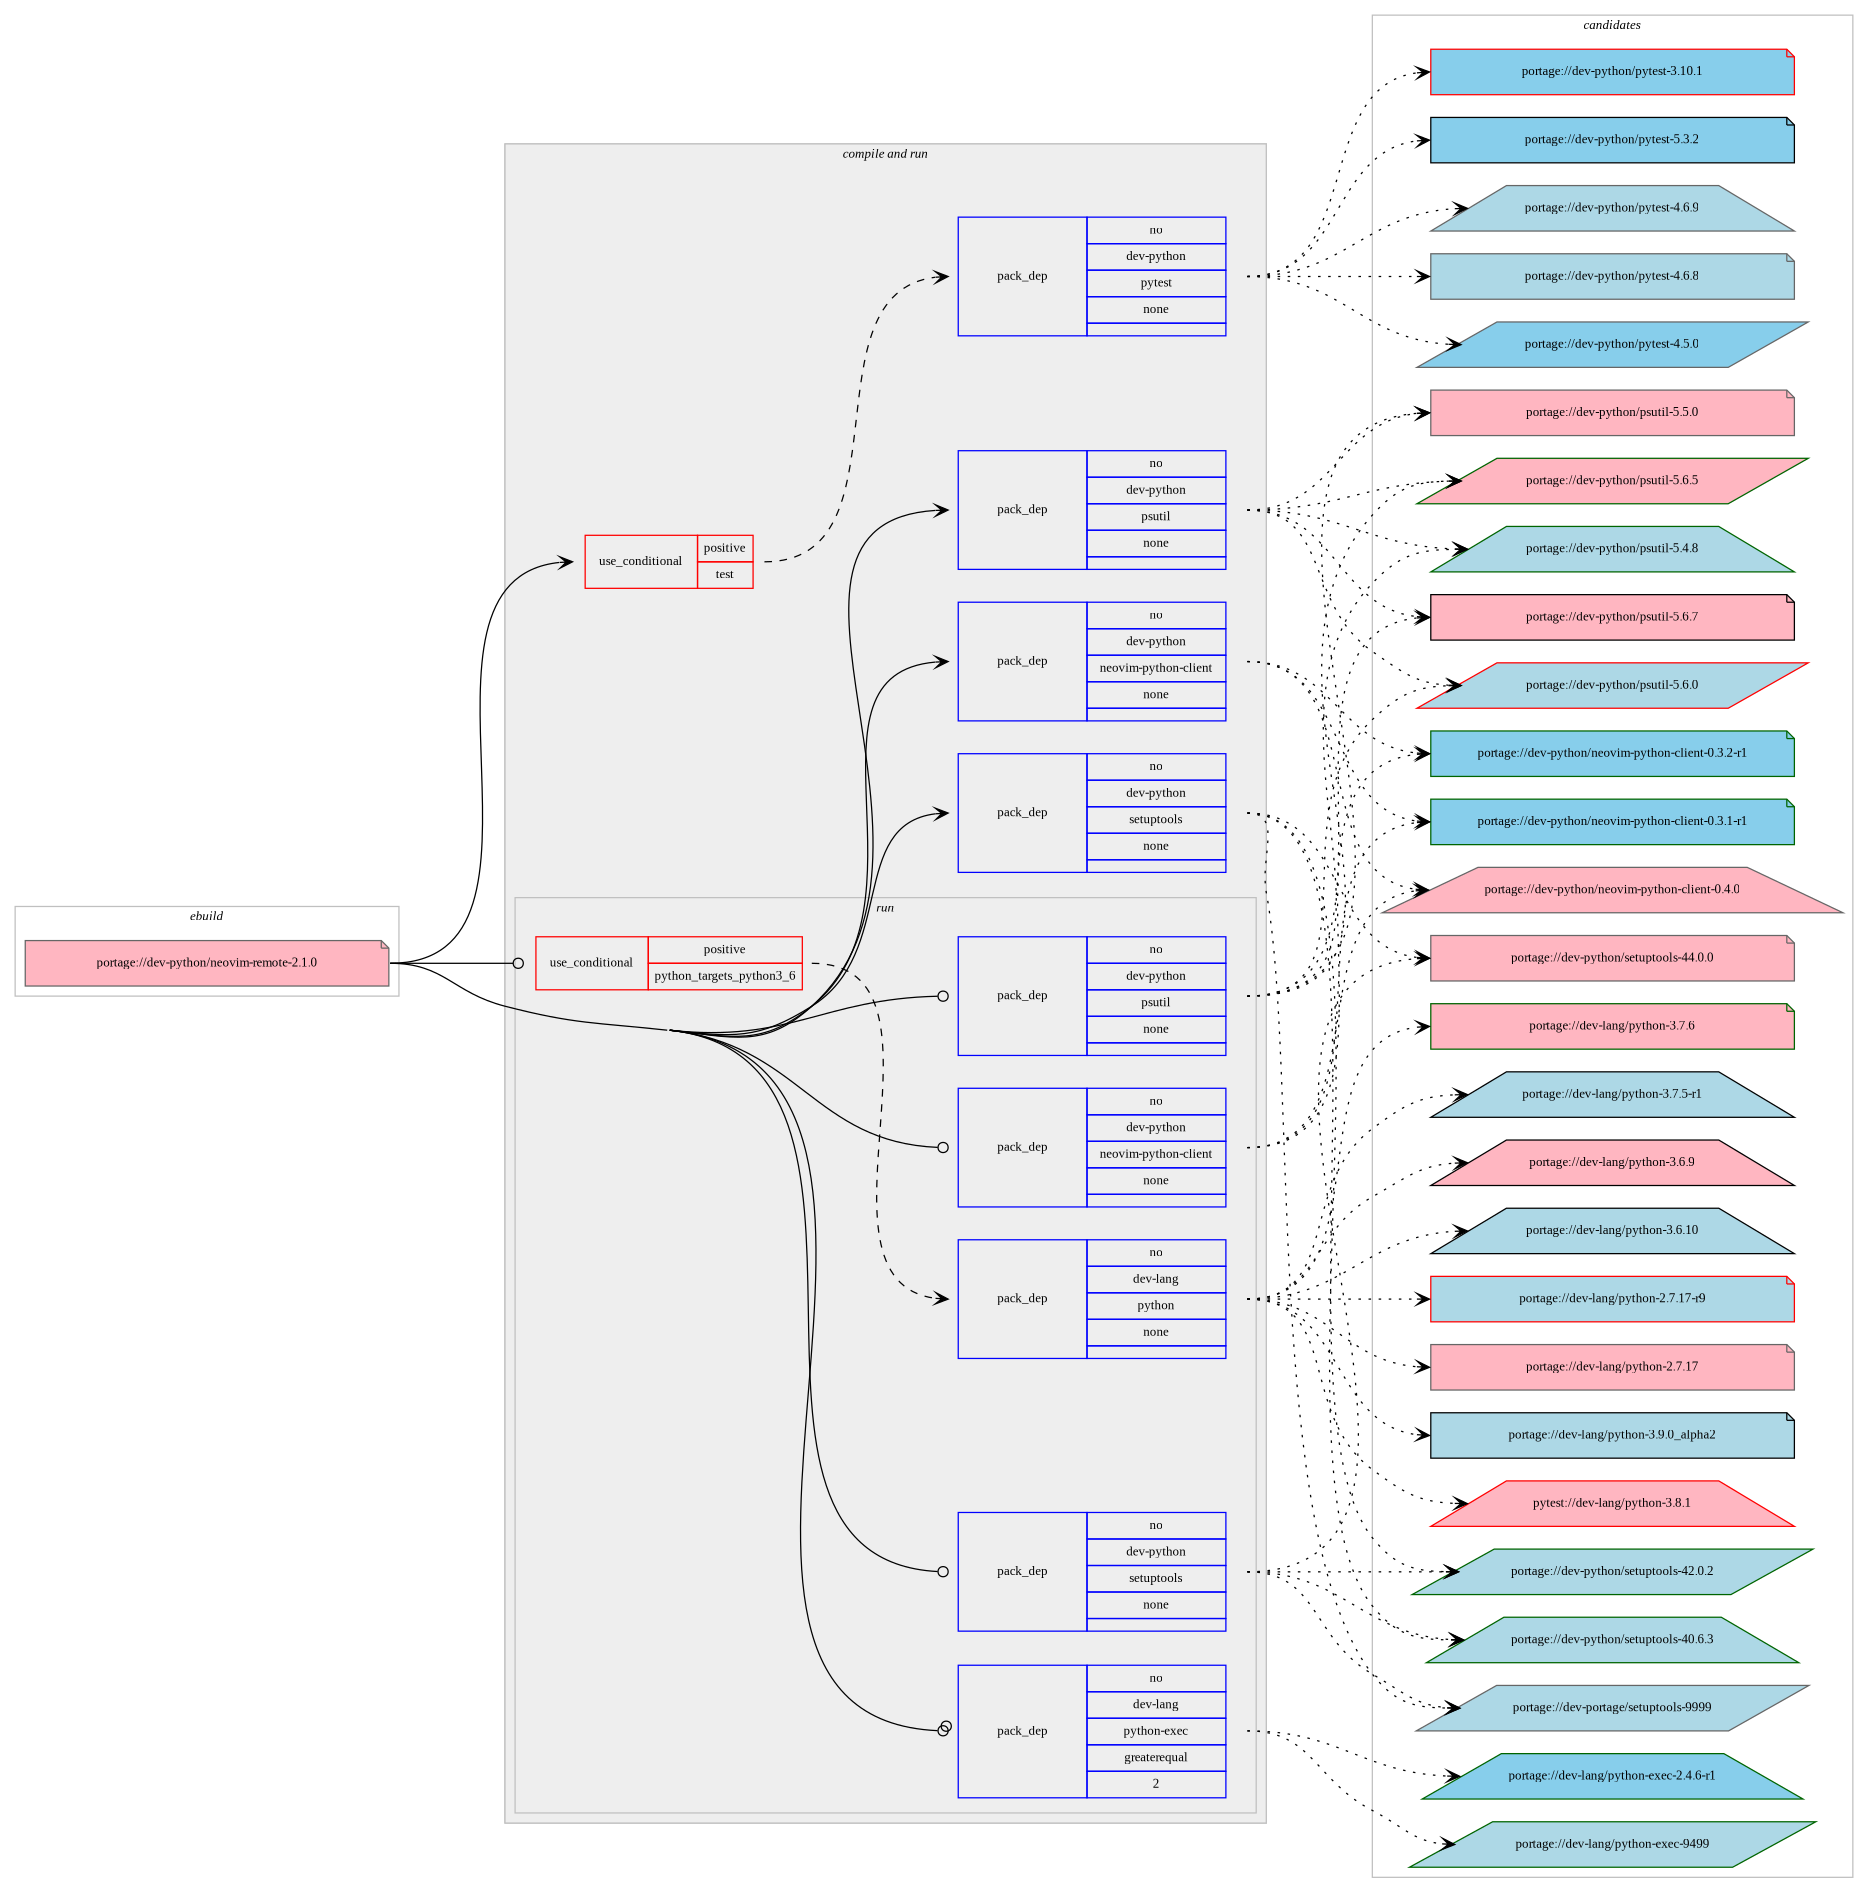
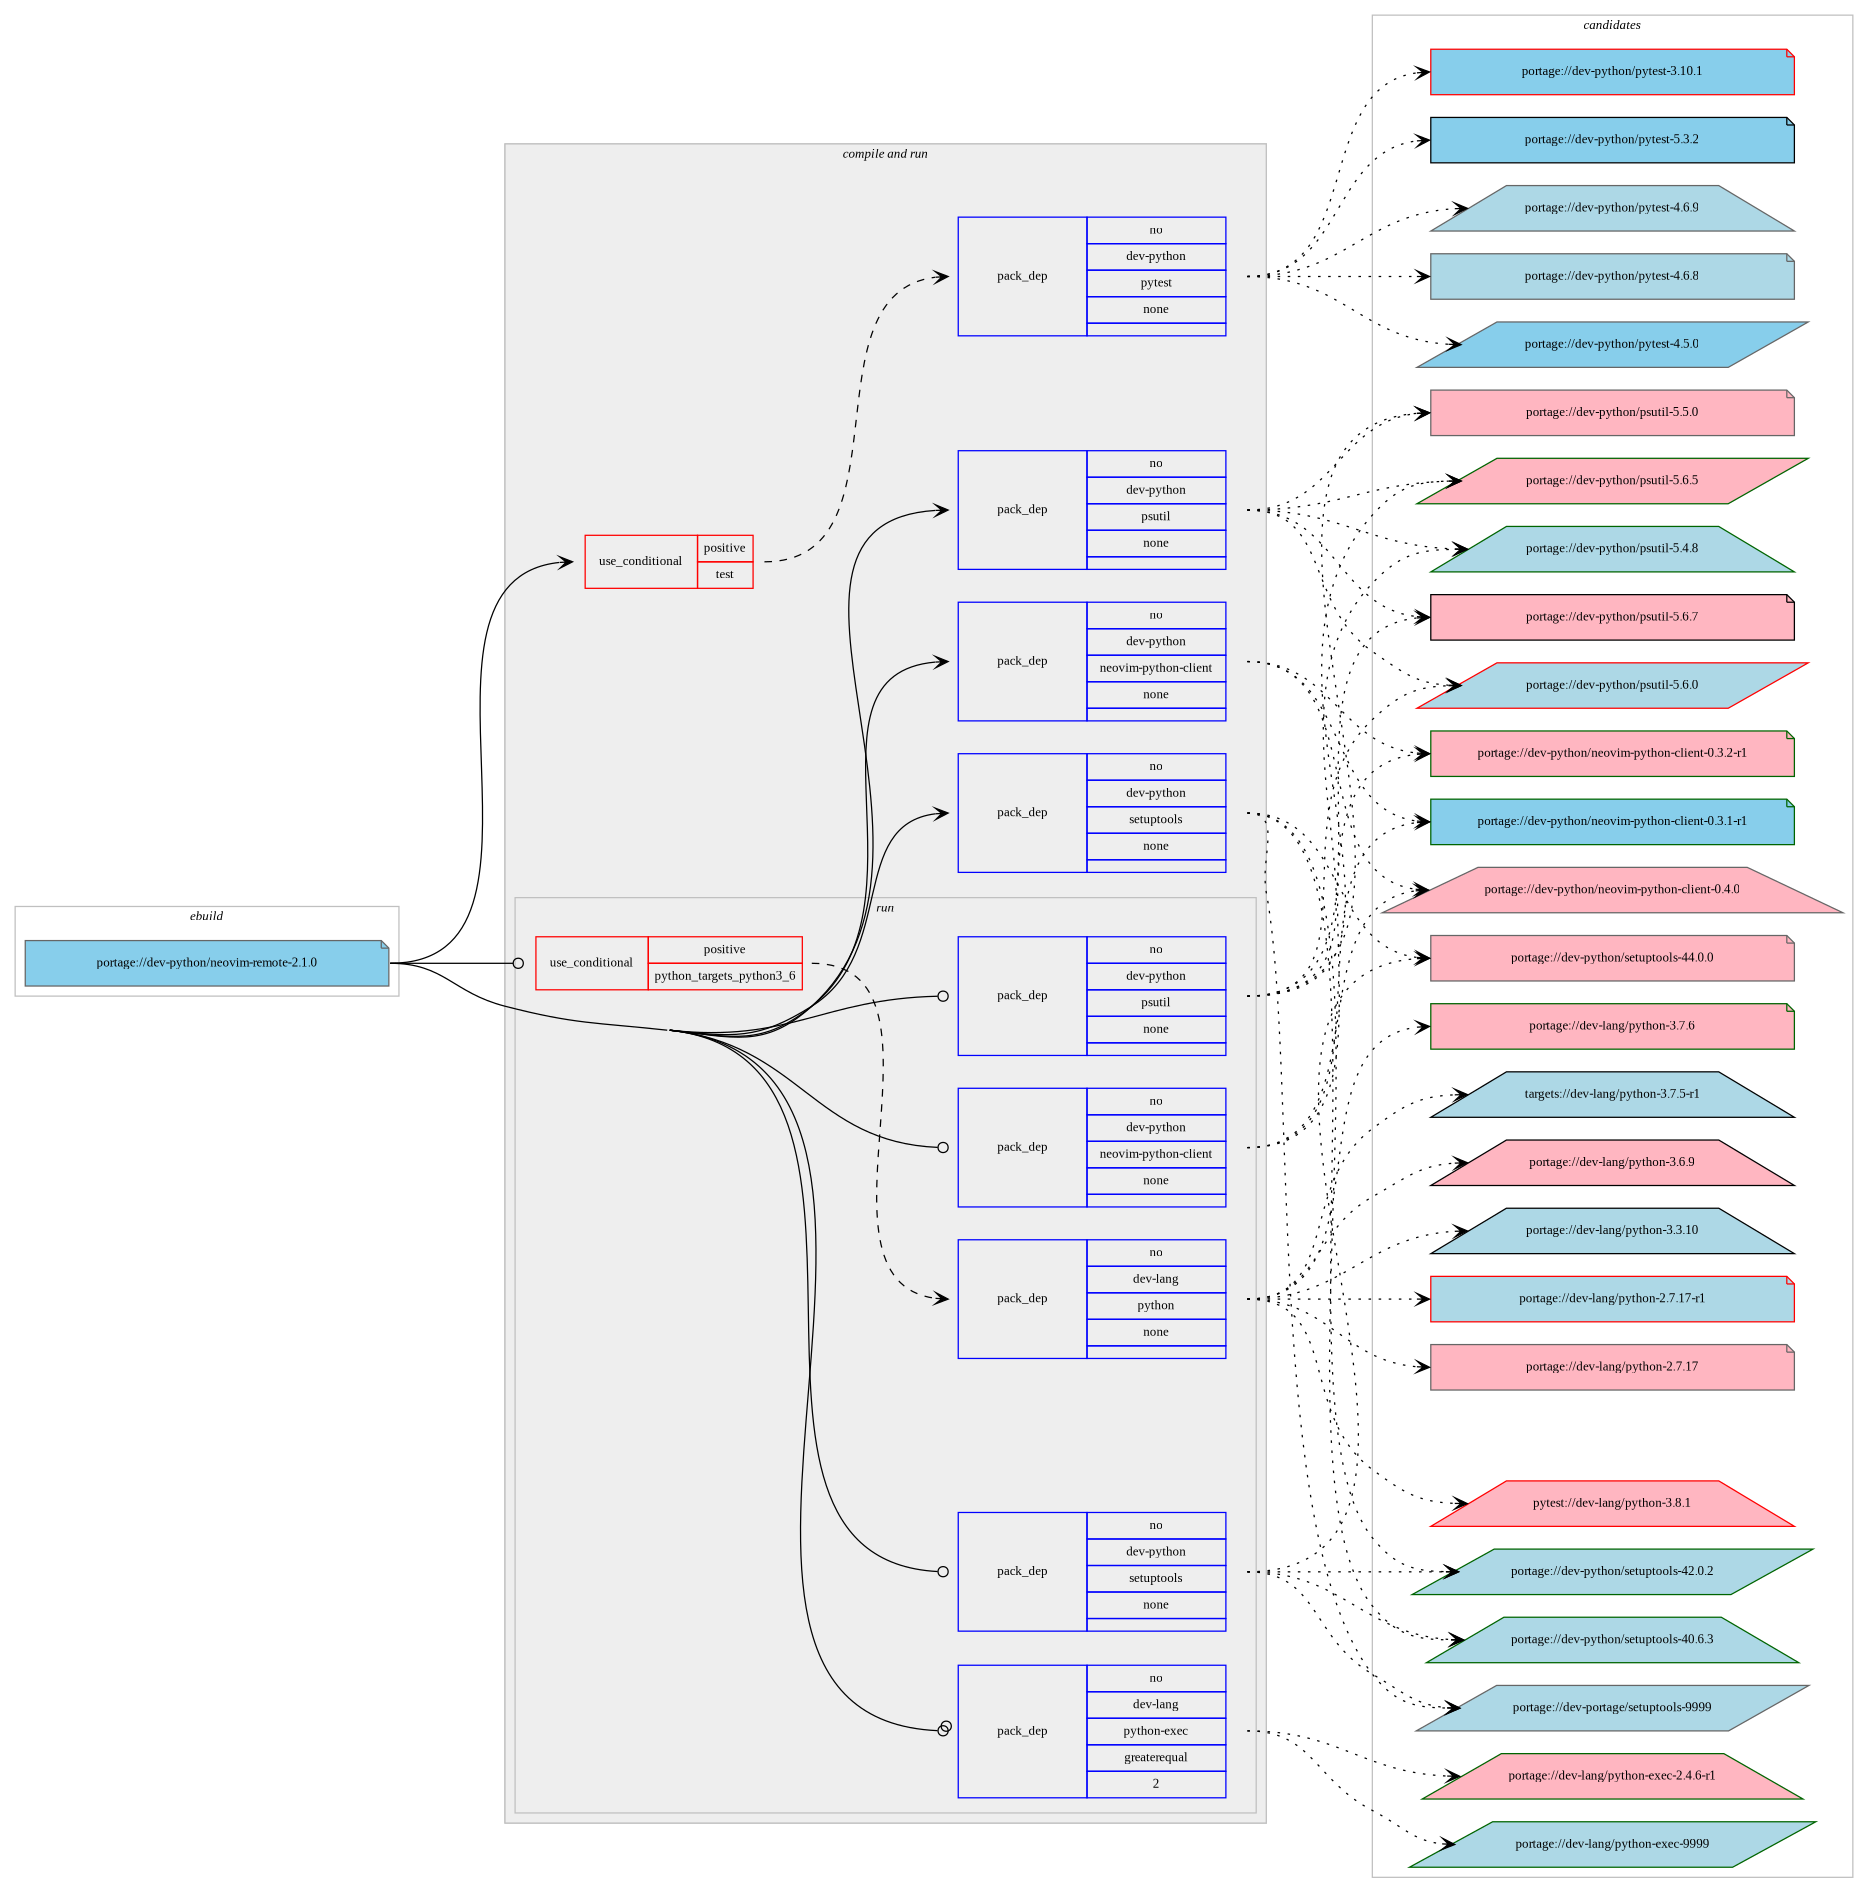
node "portage://dev-python/neovim-python-client-0.3.2-r1": fillcolor skyblue -> lightpink
node "portage://dev-python/neovim-remote-2.1.0": fillcolor lightpink -> skyblue
node "portage://dev-lang/python-3.7.5-r1": label "portage://dev-lang/python-3.7.5-r1" -> "targets://dev-lang/python-3.7.5-r1"
node "portage://dev-lang/python-3.6.10": label "portage://dev-lang/python-3.6.10" -> "portage://dev-lang/python-3.3.10"
node "portage://dev-lang/python-2.7.17-r9": label "portage://dev-lang/python-2.7.17-r9" -> "portage://dev-lang/python-2.7.17-r1"
node "portage://dev-lang/python-3.9.0_alpha2": removed
node "portage://dev-lang/python-exec-2.4.6-r1": fillcolor skyblue -> lightpink
node "portage://dev-lang/python-exec-9499": label "portage://dev-lang/python-exec-9499" -> "portage://dev-lang/python-exec-9999"
